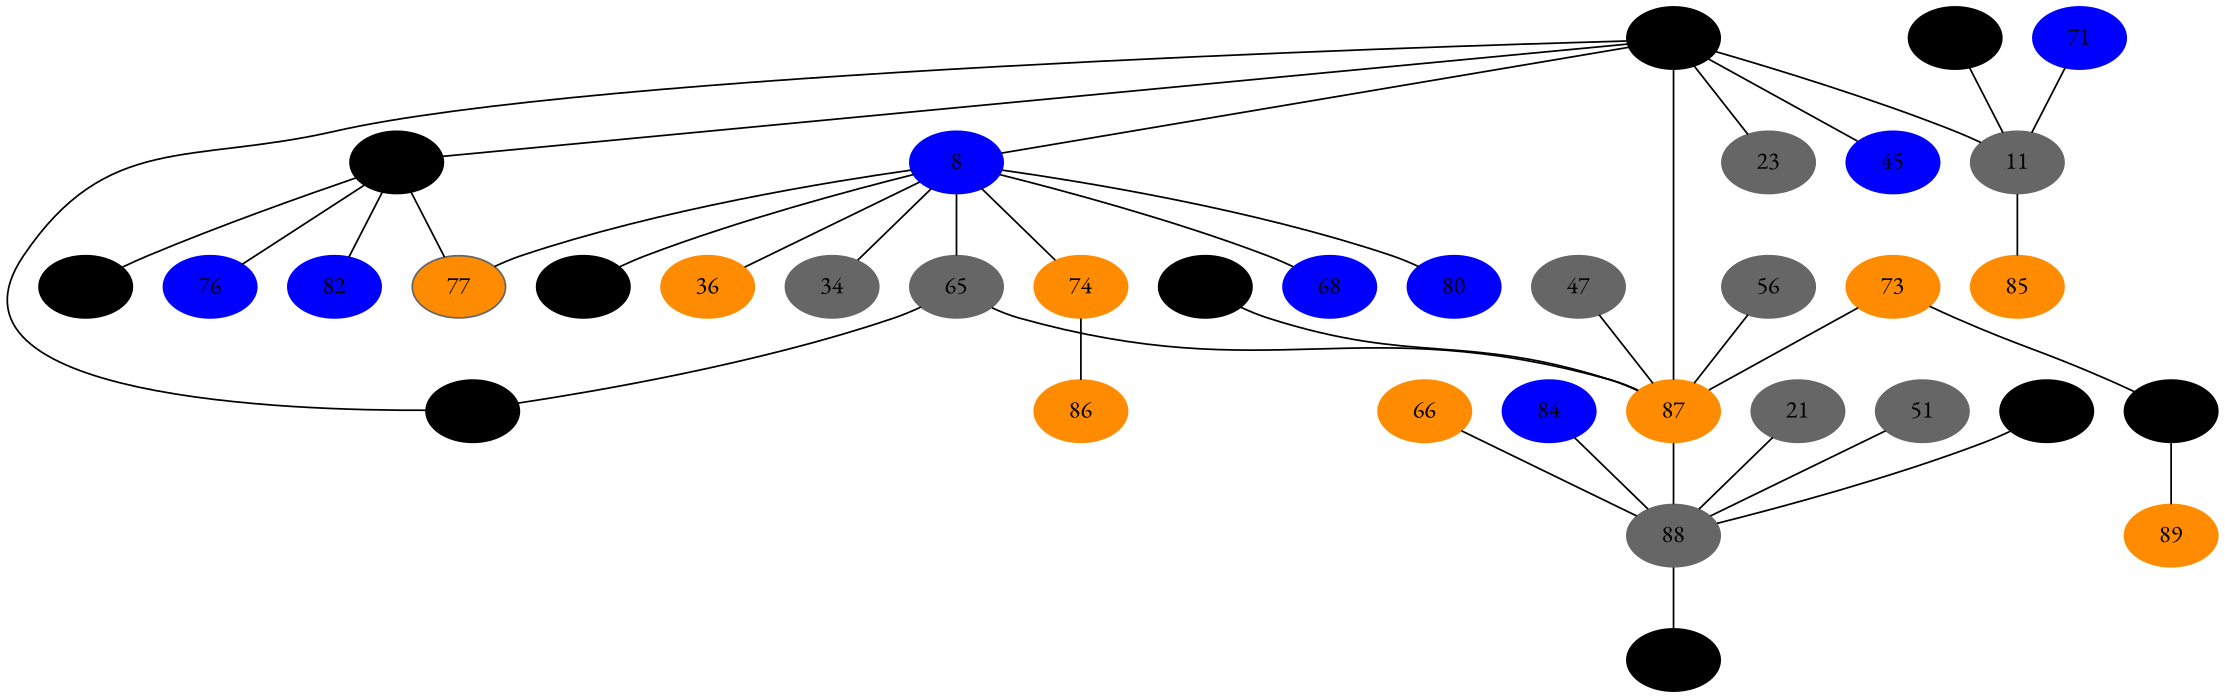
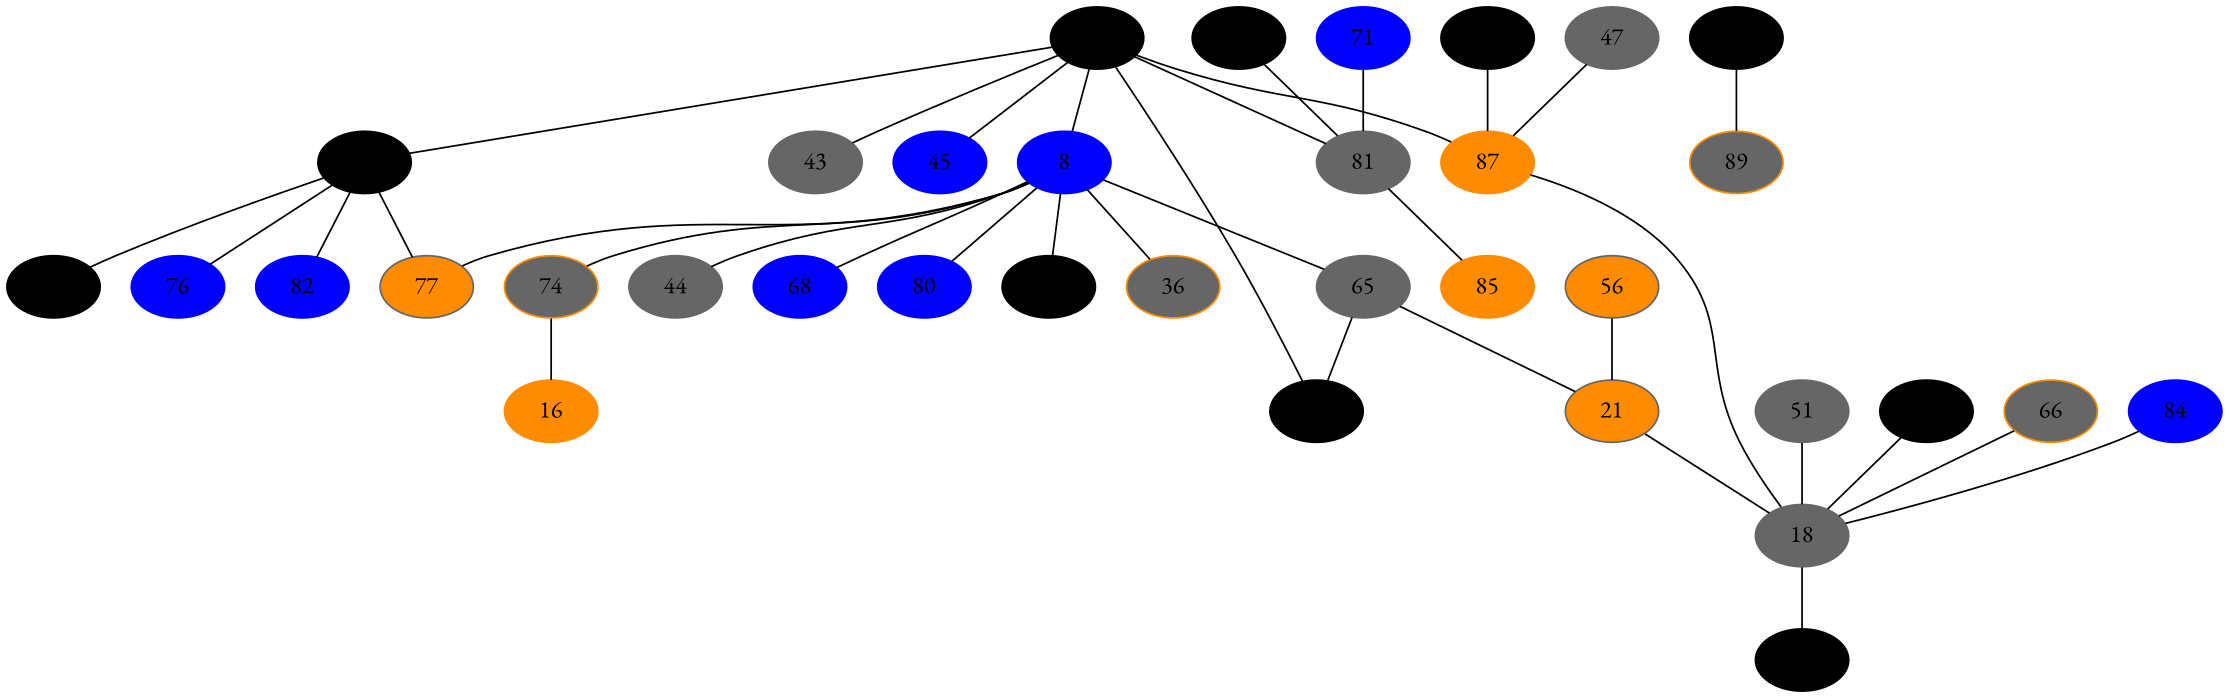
node "23": label "23" -> "43"
node "11": label "11" -> "81"
node "36": fillcolor darkorange -> gray40
node "34": label "34" -> "44"
node "74": fillcolor darkorange -> gray40
node "56": fillcolor gray40 -> darkorange
node "73": removed
edge "65" -- "87": now "65" -- "21"
edge "56" -- "87": now "56" -- "21"
node "86": label "86" -> "16"
node "66": fillcolor darkorange -> gray40
node "21": fillcolor gray40 -> darkorange
node "88": label "88" -> "18"
node "89": fillcolor darkorange -> gray40
